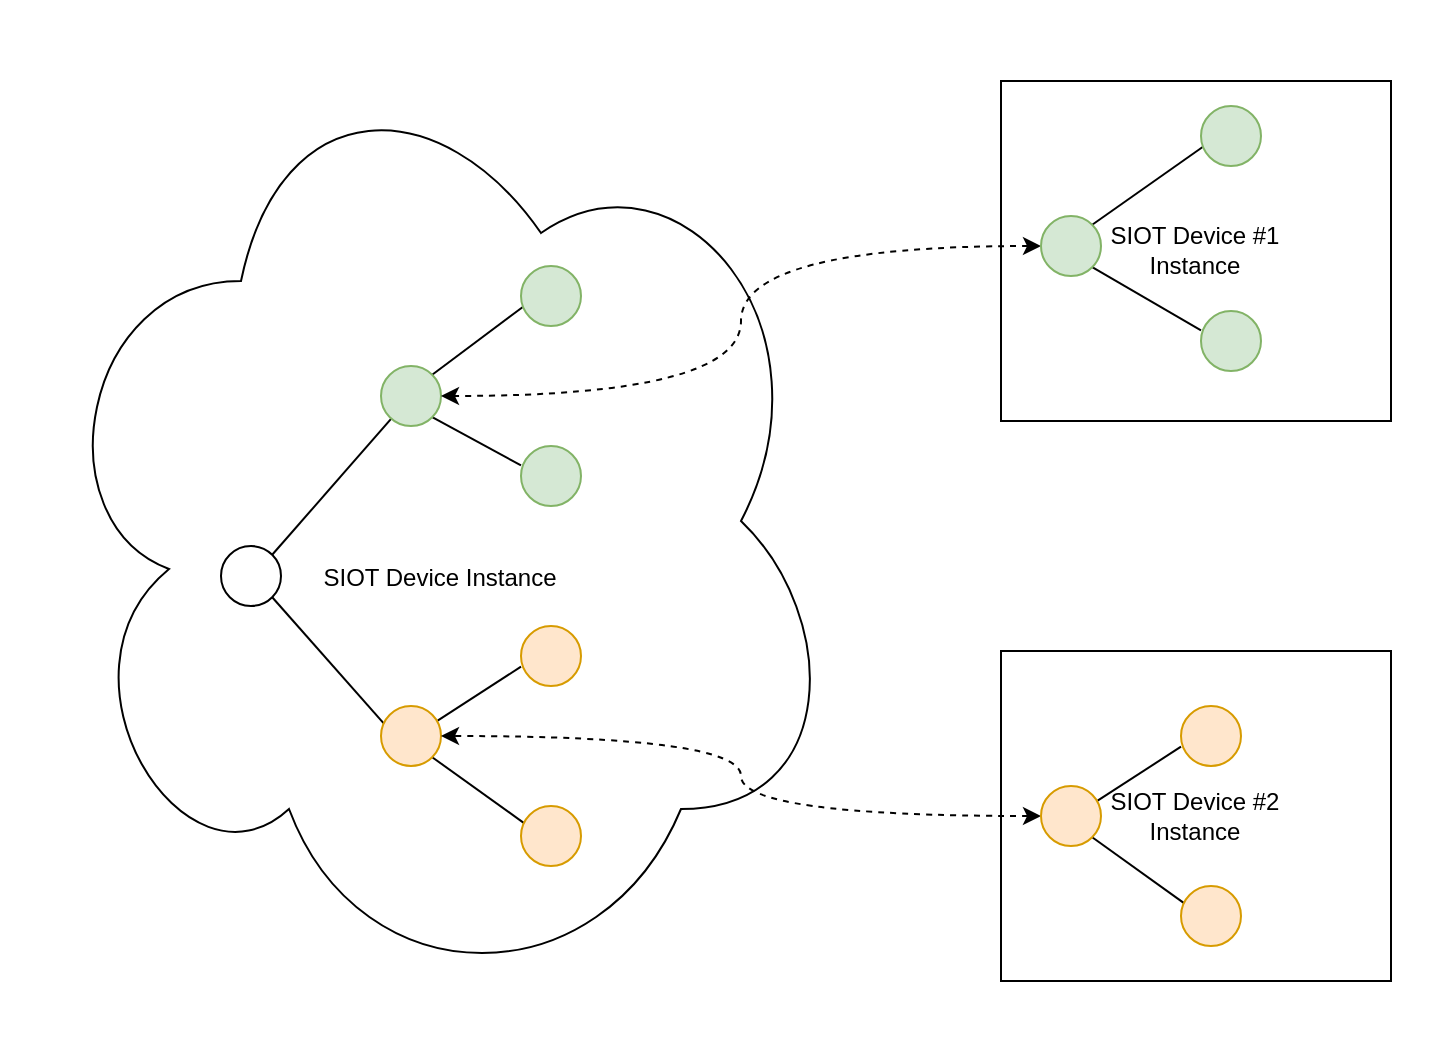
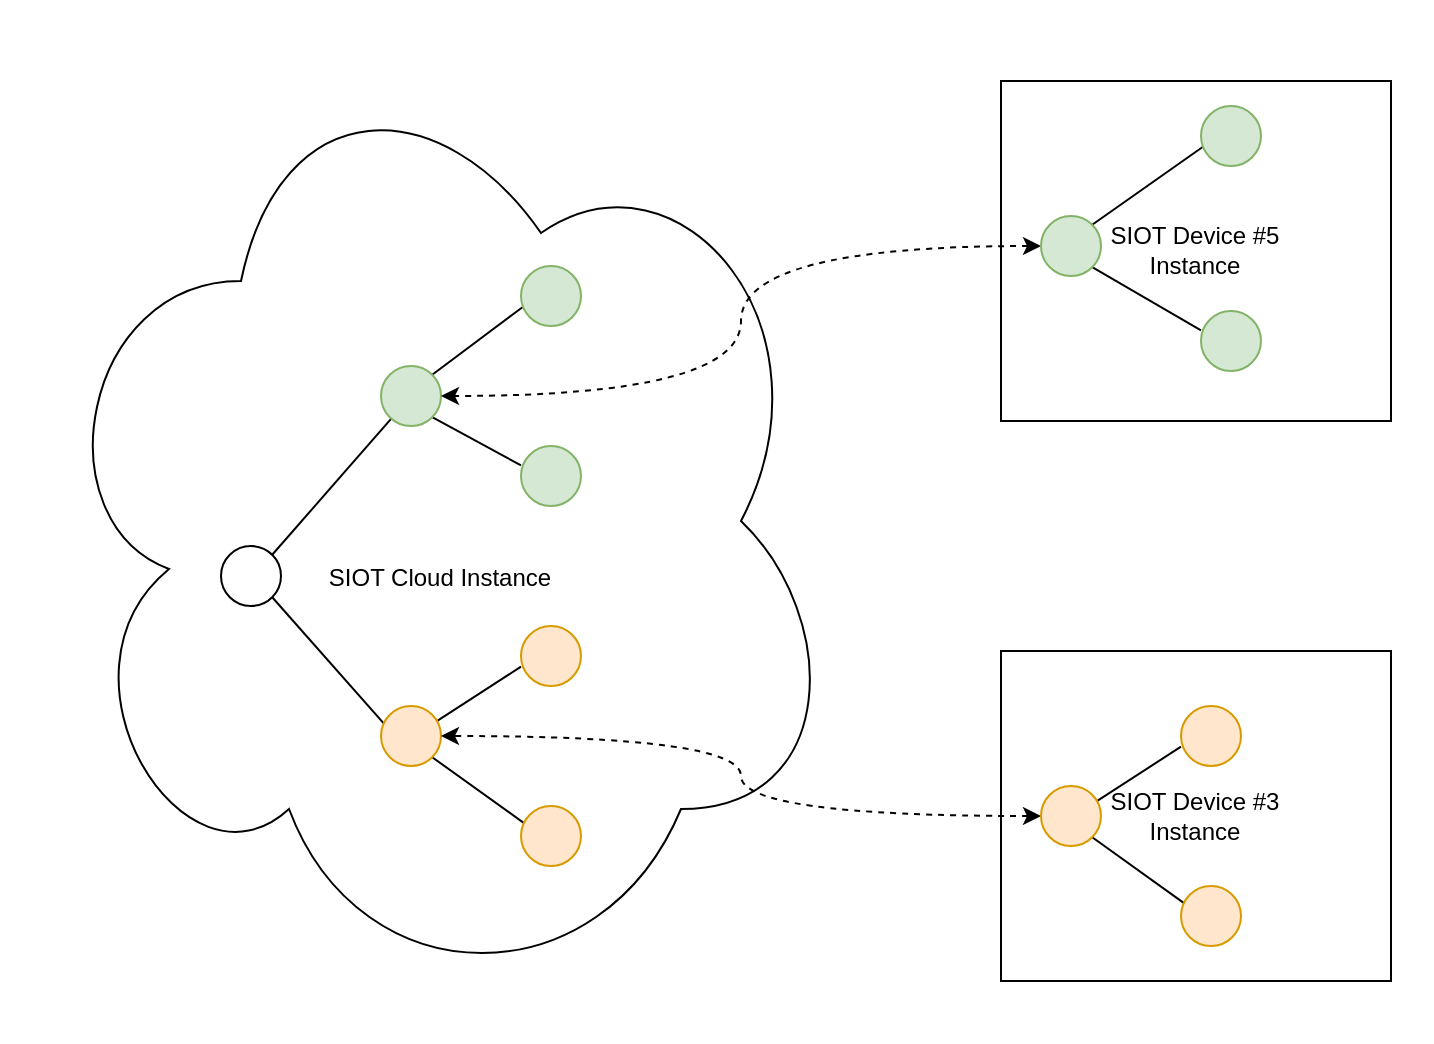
node "SIOT Device #1 Instance": label "SIOT Device #1 Instance" -> "SIOT Device #5 Instance"
node "SIOT Device Instance": label "SIOT Device Instance" -> "SIOT Cloud Instance"
node "SIOT Device #2 Instance": label "SIOT Device #2 Instance" -> "SIOT Device #3 Instance"
